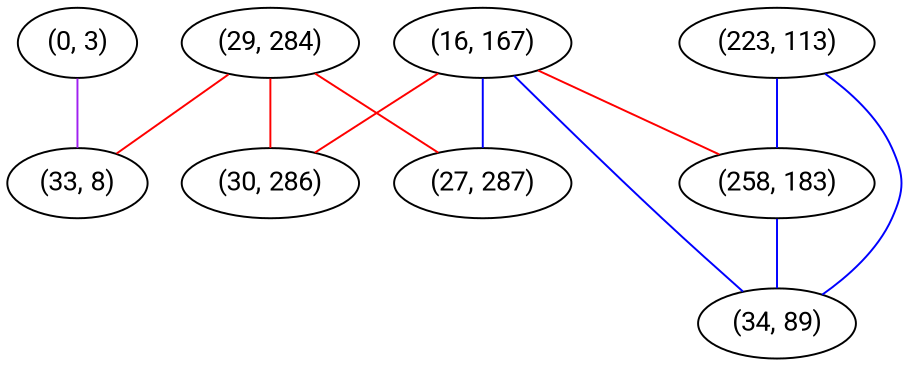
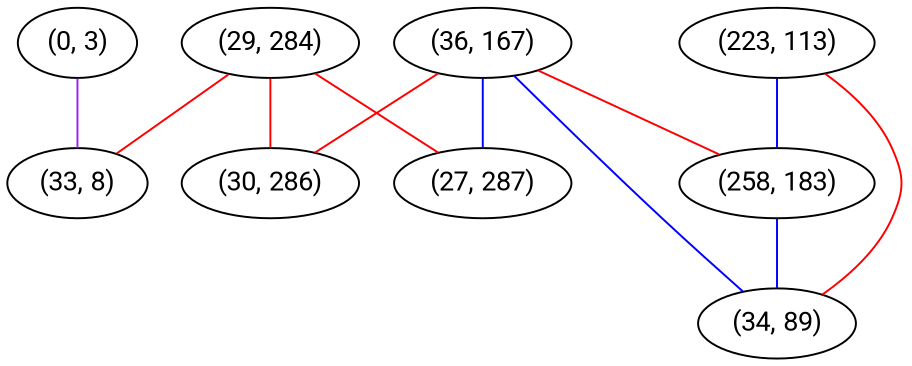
node "(16, 167)": label "(16, 167)" -> "(36, 167)"
edge "(223, 113)" -- "(34, 89)": color blue -> red
